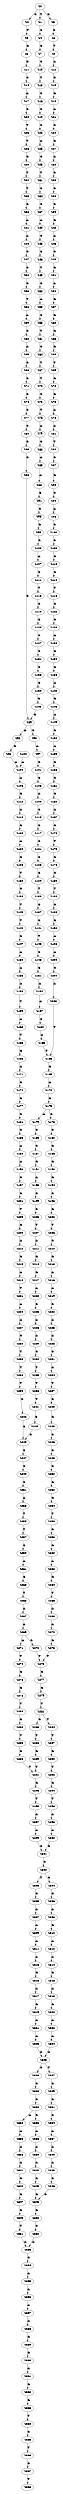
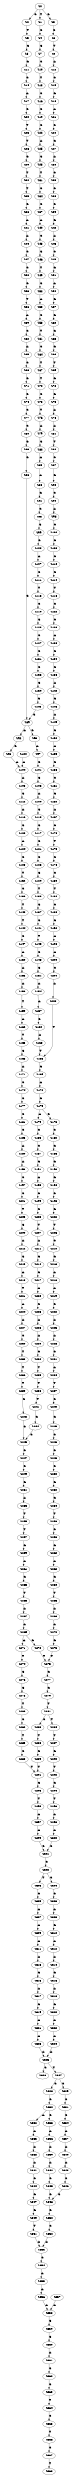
edge "S326" -> "S328": now "S327" -> "S328"
edge "S356" -> "S357": now "S356" -> "S358"
